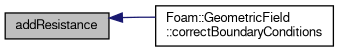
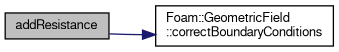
edge "Foam::GeometricField ::correctBoundaryConditions" -> "addResistance": reversed
